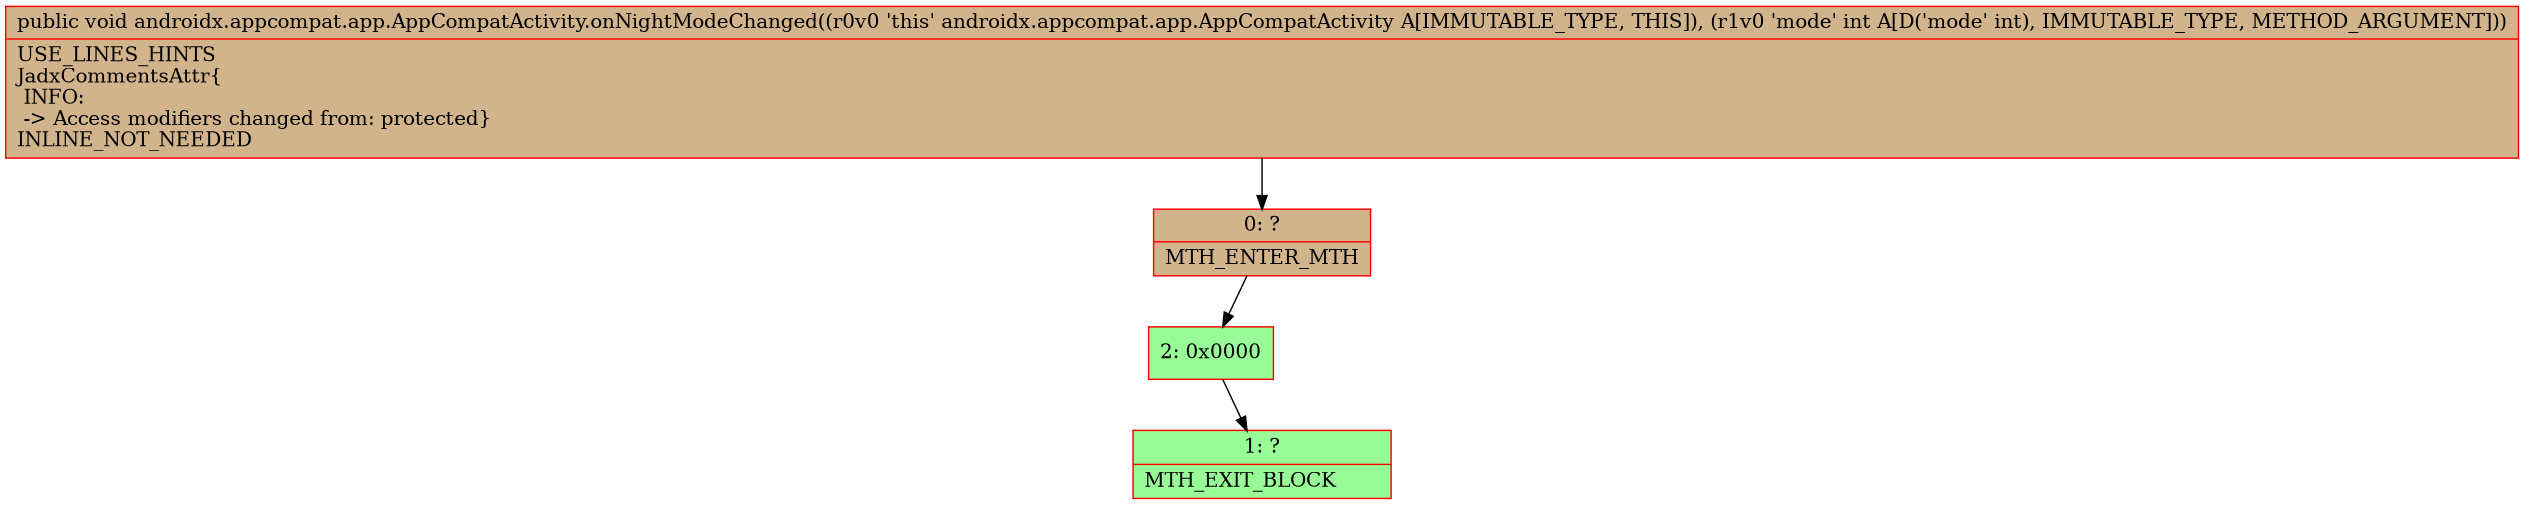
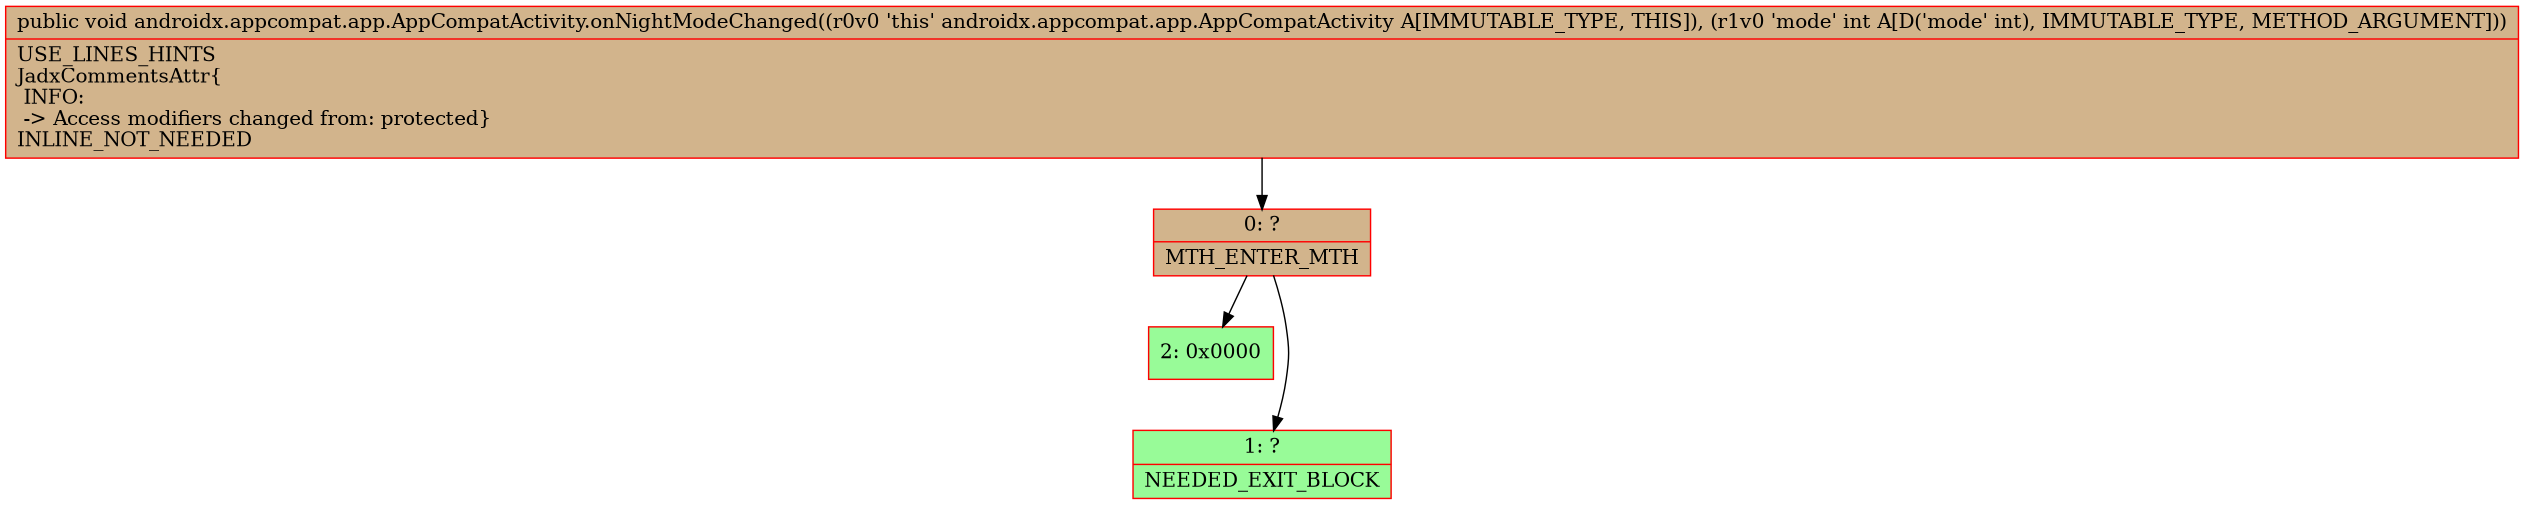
edge "2: 0x0000" -> "1: ?": now "0: ?" -> "1: ?"
node "1: ?": text "MTH_EXIT_BLOCK" -> "NEEDED_EXIT_BLOCK"
